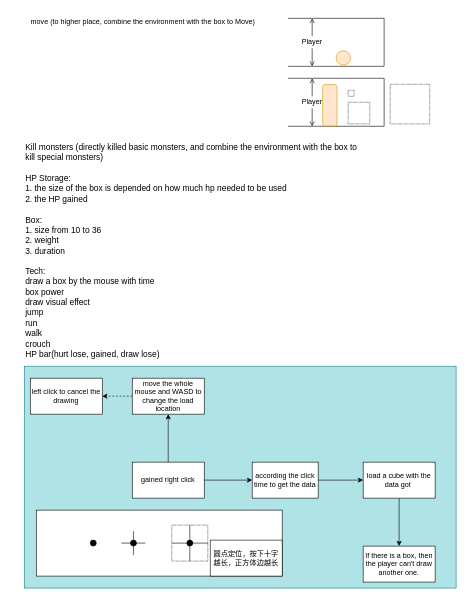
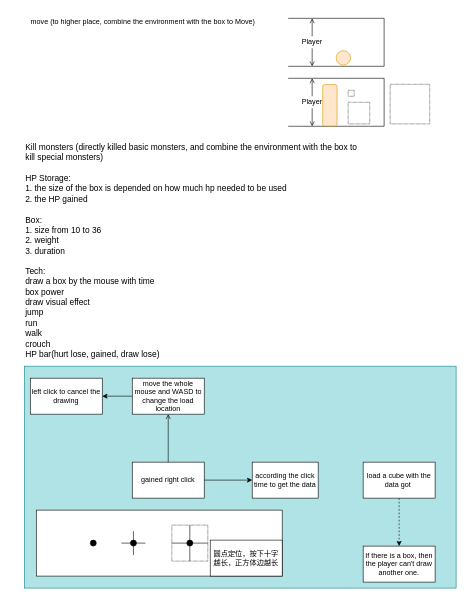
edge "move the whole mouse and WASD to change the load location" -> "left click to cancel the drawing": style dashed -> solid
edge "gained right click" -> "move the whole mouse and WASD to change the load location": arrowhead classic -> open
edge "according the click time to get the data" -> "load a cube with the data got": removed
edge "load a cube with the data got" -> "If there is a box, then the player can't draw another one.": style solid -> dashed
